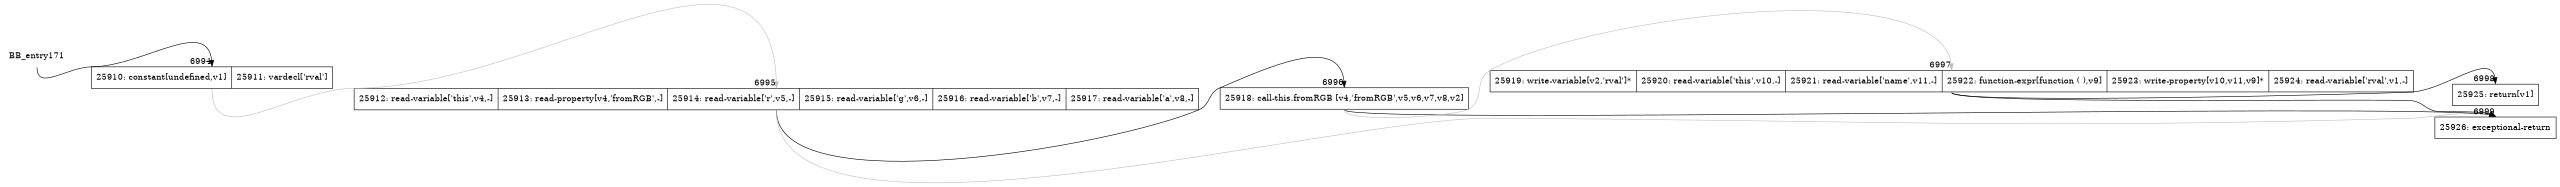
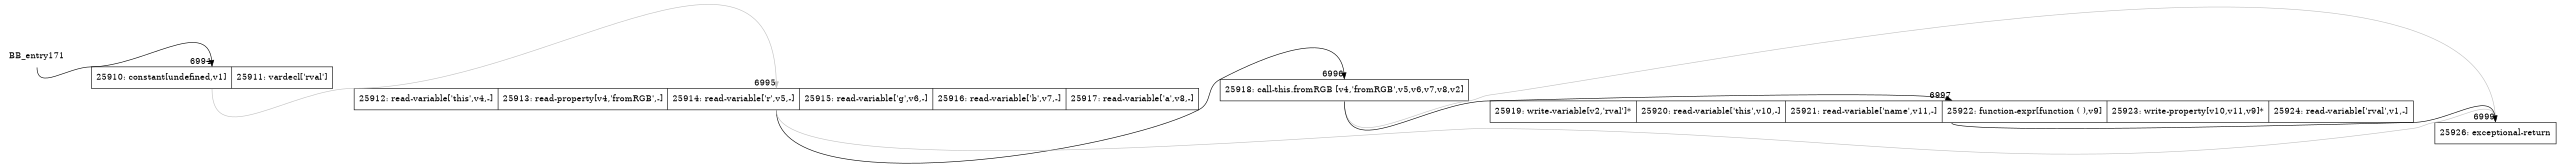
edge "25918: call-this.fromRGB [v4,'fromRGB',v5,v6,v7,v8,v2]" -> "25919: write-variable[v2,'rval']*": color gray -> black
node "25925: return[v1]": removed
edge "25918: call-this.fromRGB [v4,'fromRGB',v5,v6,v7,v8,v2]" -> "25926: exceptional-return": color black -> gray
